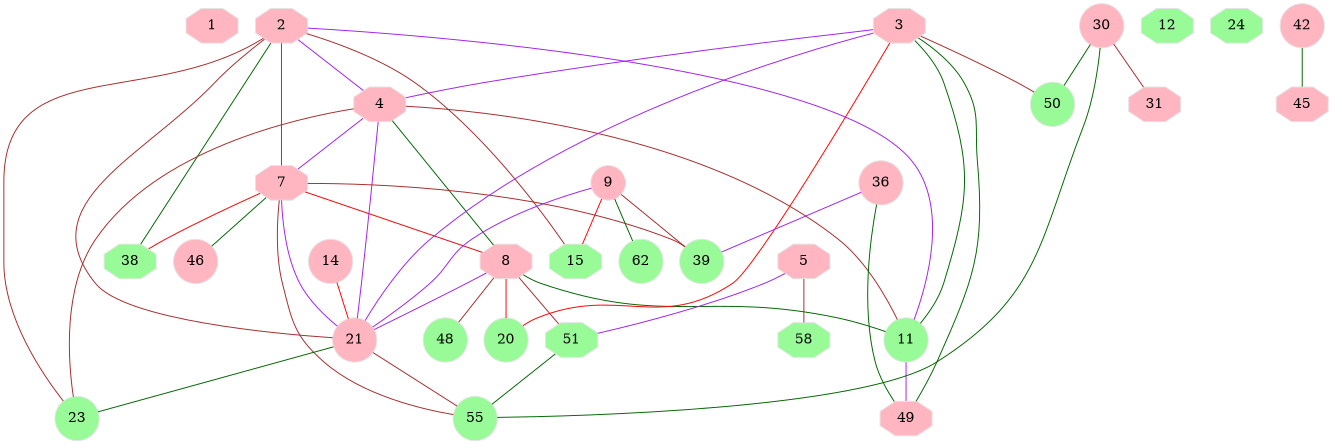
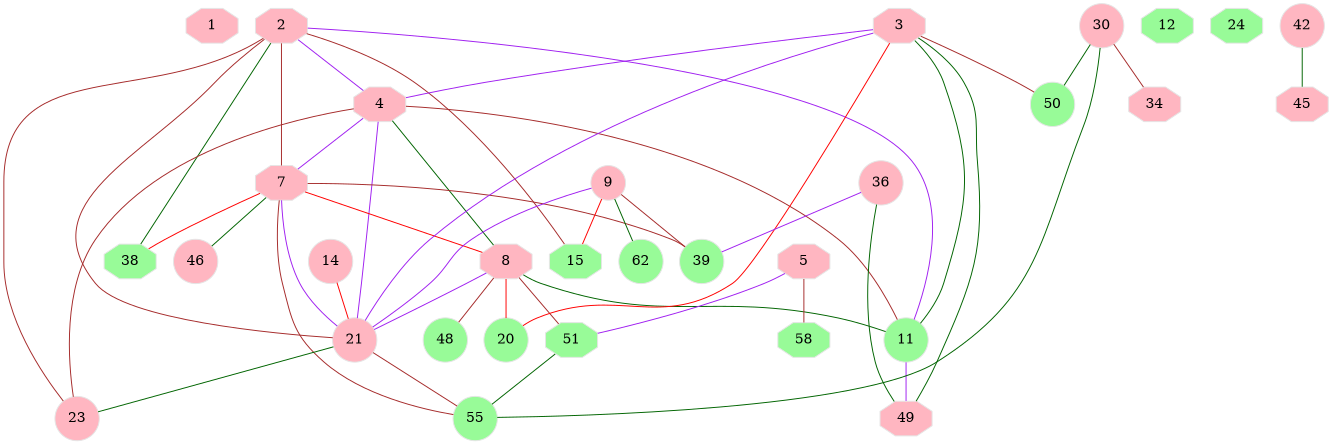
node "31": label "31" -> "34"
node "23": fillcolor palegreen -> lightpink
